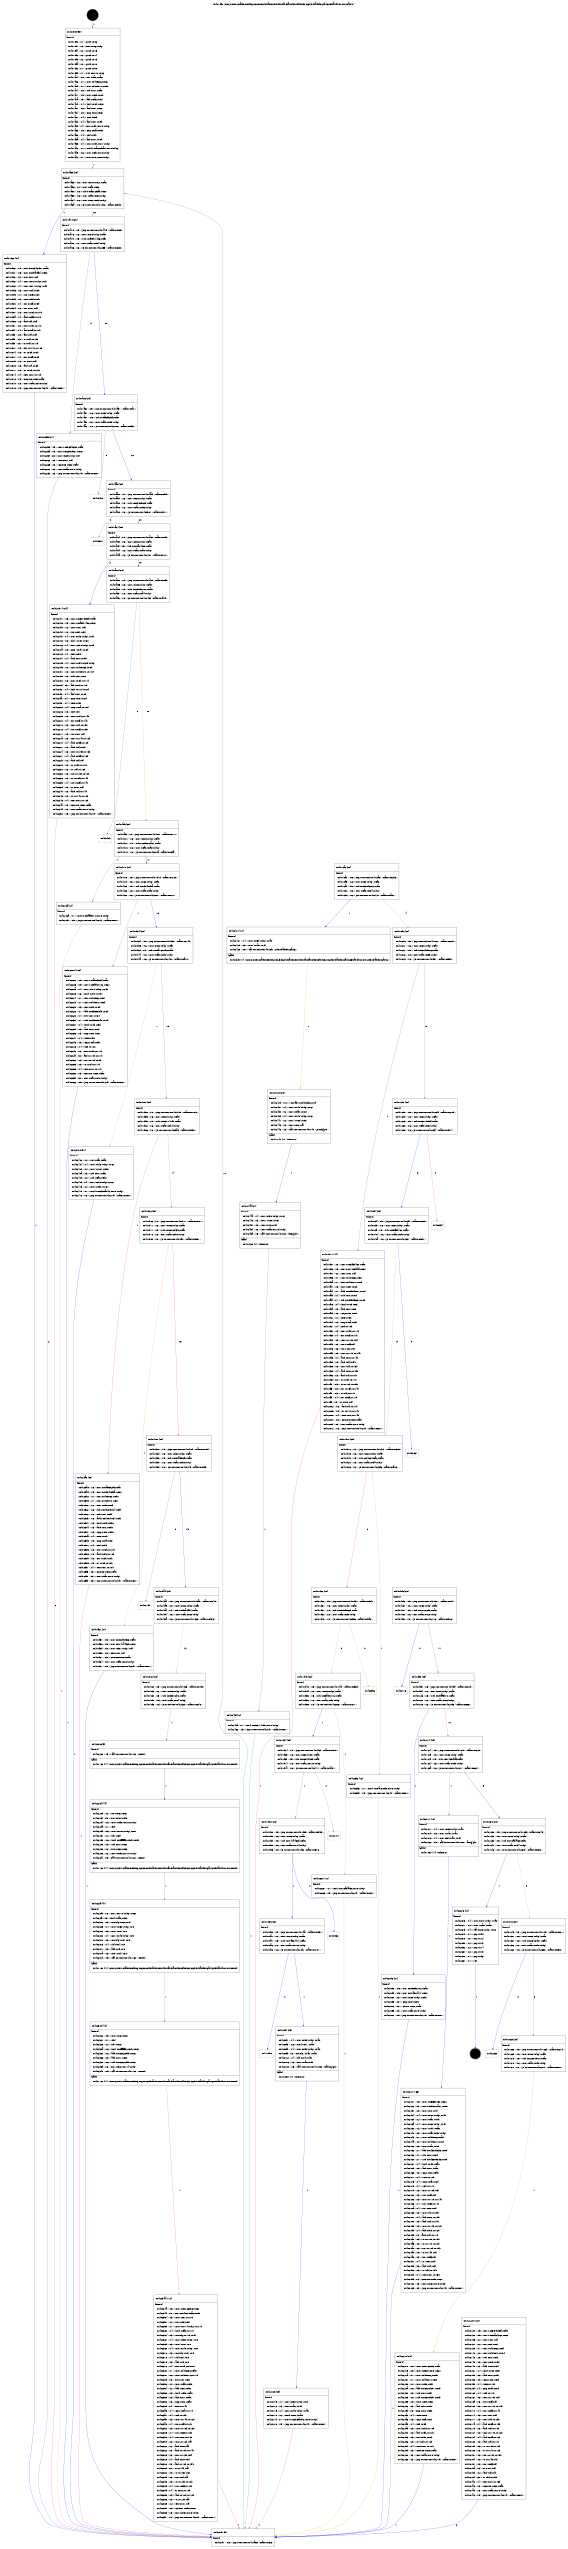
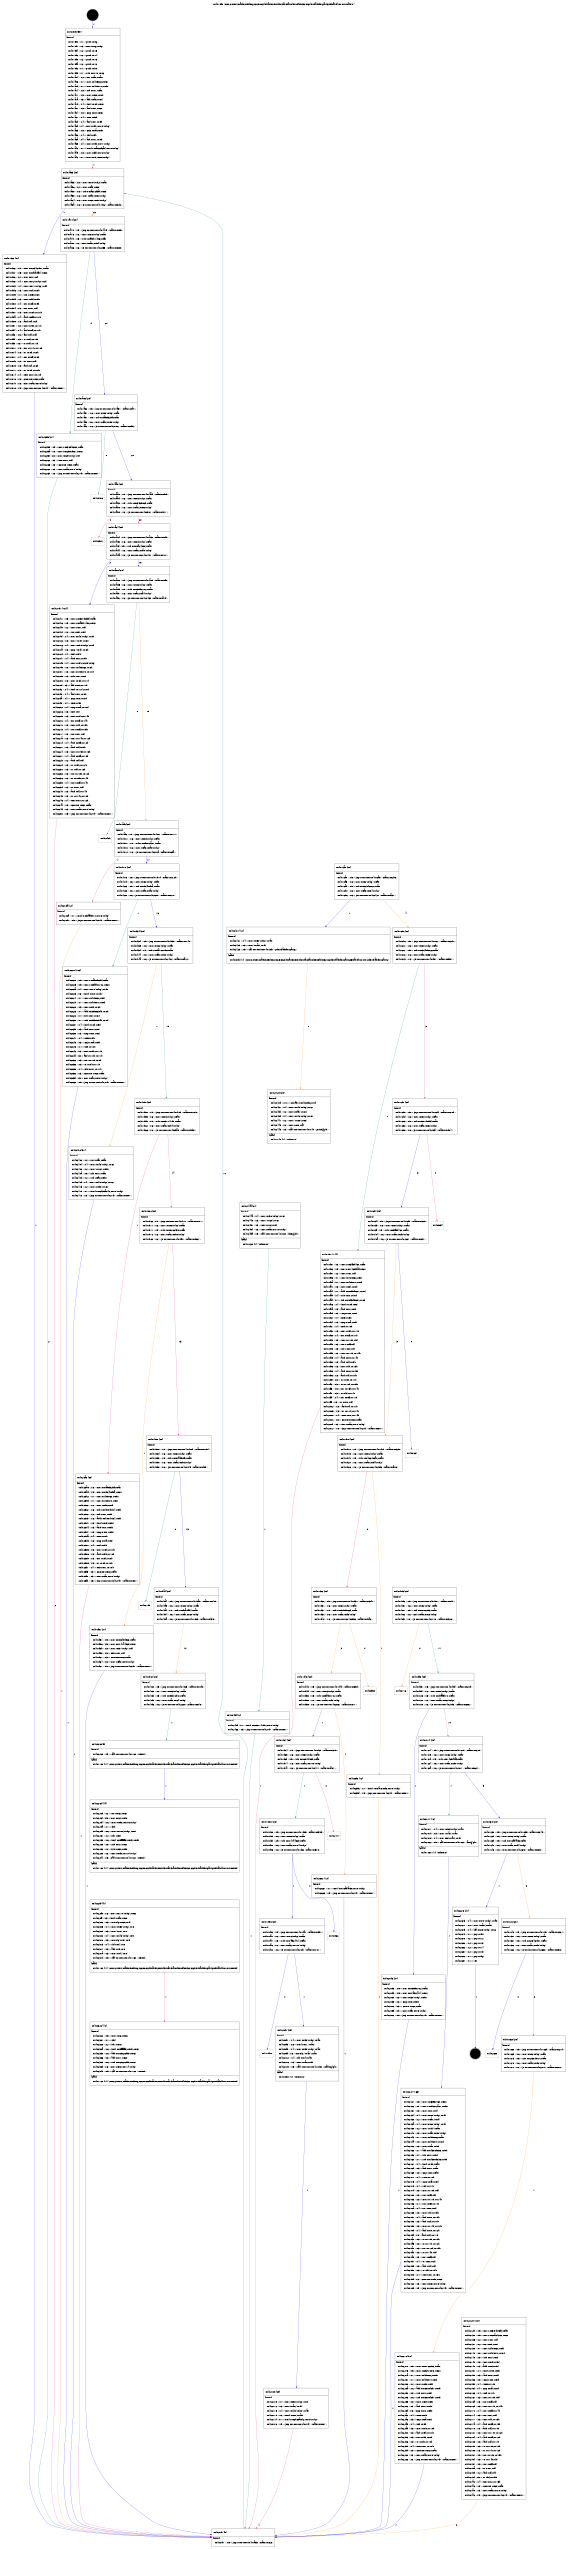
edge "0x40242d [29]" -> "0x40244a [21]": removed, label "1"
edge "0x401bdc [28]" -> "0x402716": color blue -> darkorange
edge "0x4022cd [44]" -> "0x4022f9 [41]": removed, label "1"
edge "0x402667 [12]" -> "0x4027f7 [5]": color darkorange -> blue
node "0x40234a [172]": removed
edge "0x40212b [134]" -> "0x4027f7 [5]": color blue -> darkorange
